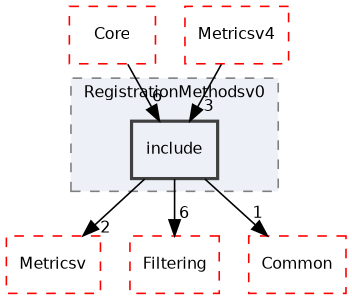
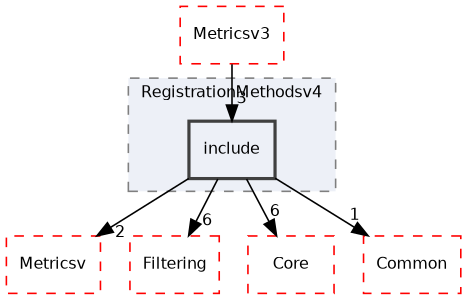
node "Metricsv4": label "Metricsv4" -> "Metricsv3"
edge "Core" -> "include": reversed
cluster "RegistrationMethodsv0": label "RegistrationMethodsv0" -> "RegistrationMethodsv4"
